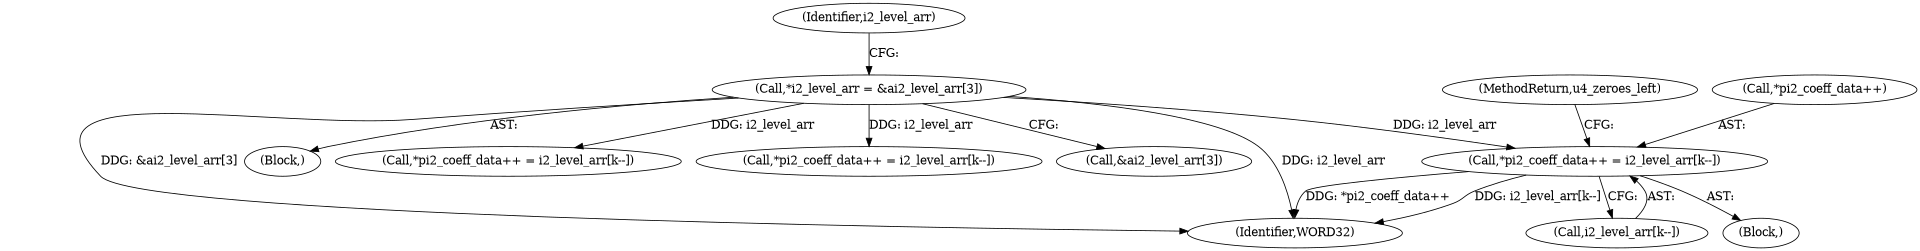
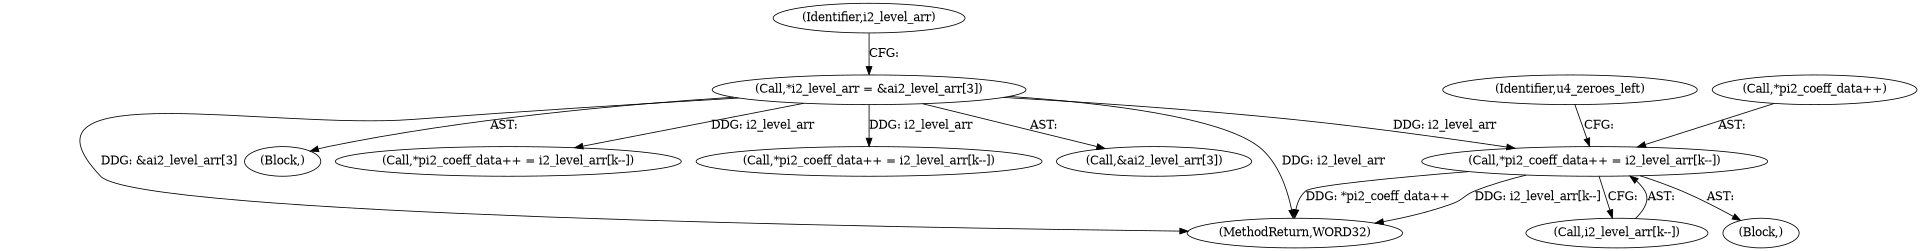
node "(MethodReturn,u4_zeroes_left)": label "(MethodReturn,u4_zeroes_left)" -> "(Identifier,u4_zeroes_left)"
edge "(Call,*i2_level_arr = &ai2_level_arr[3])" -> "(Call,&ai2_level_arr[3])": label "CFG: " -> "AST: "
node "(Identifier,WORD32)": label "(Identifier,WORD32)" -> "(MethodReturn,WORD32)"
